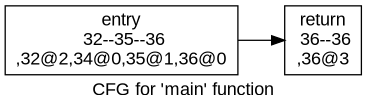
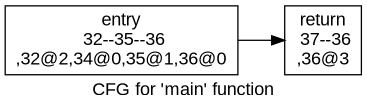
node "return": text "36--36" -> "37--36"
